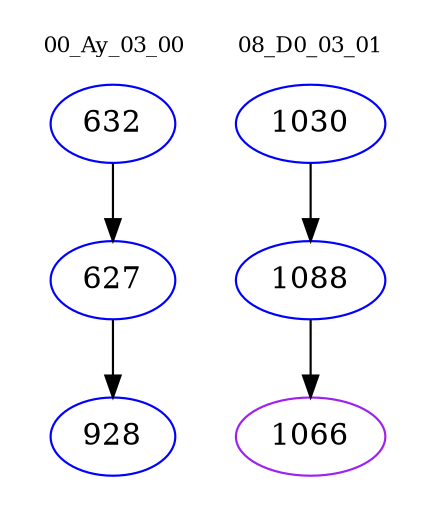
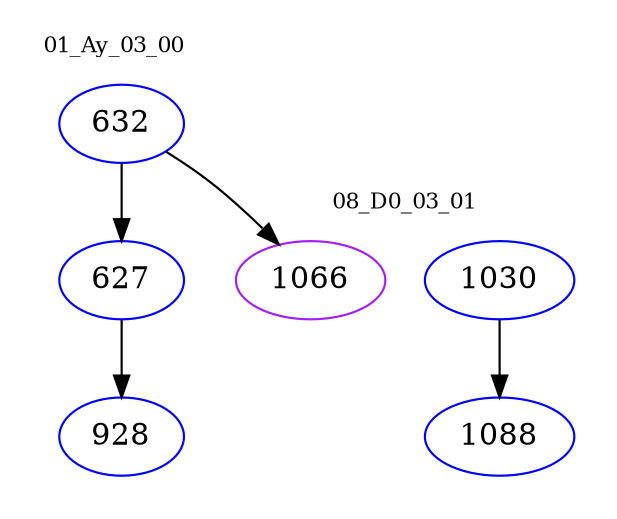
cluster "00_Ay_03_00": label "00_Ay_03_00" -> "01_Ay_03_00"
edge "1088" -> "1066": now "632" -> "1066"
